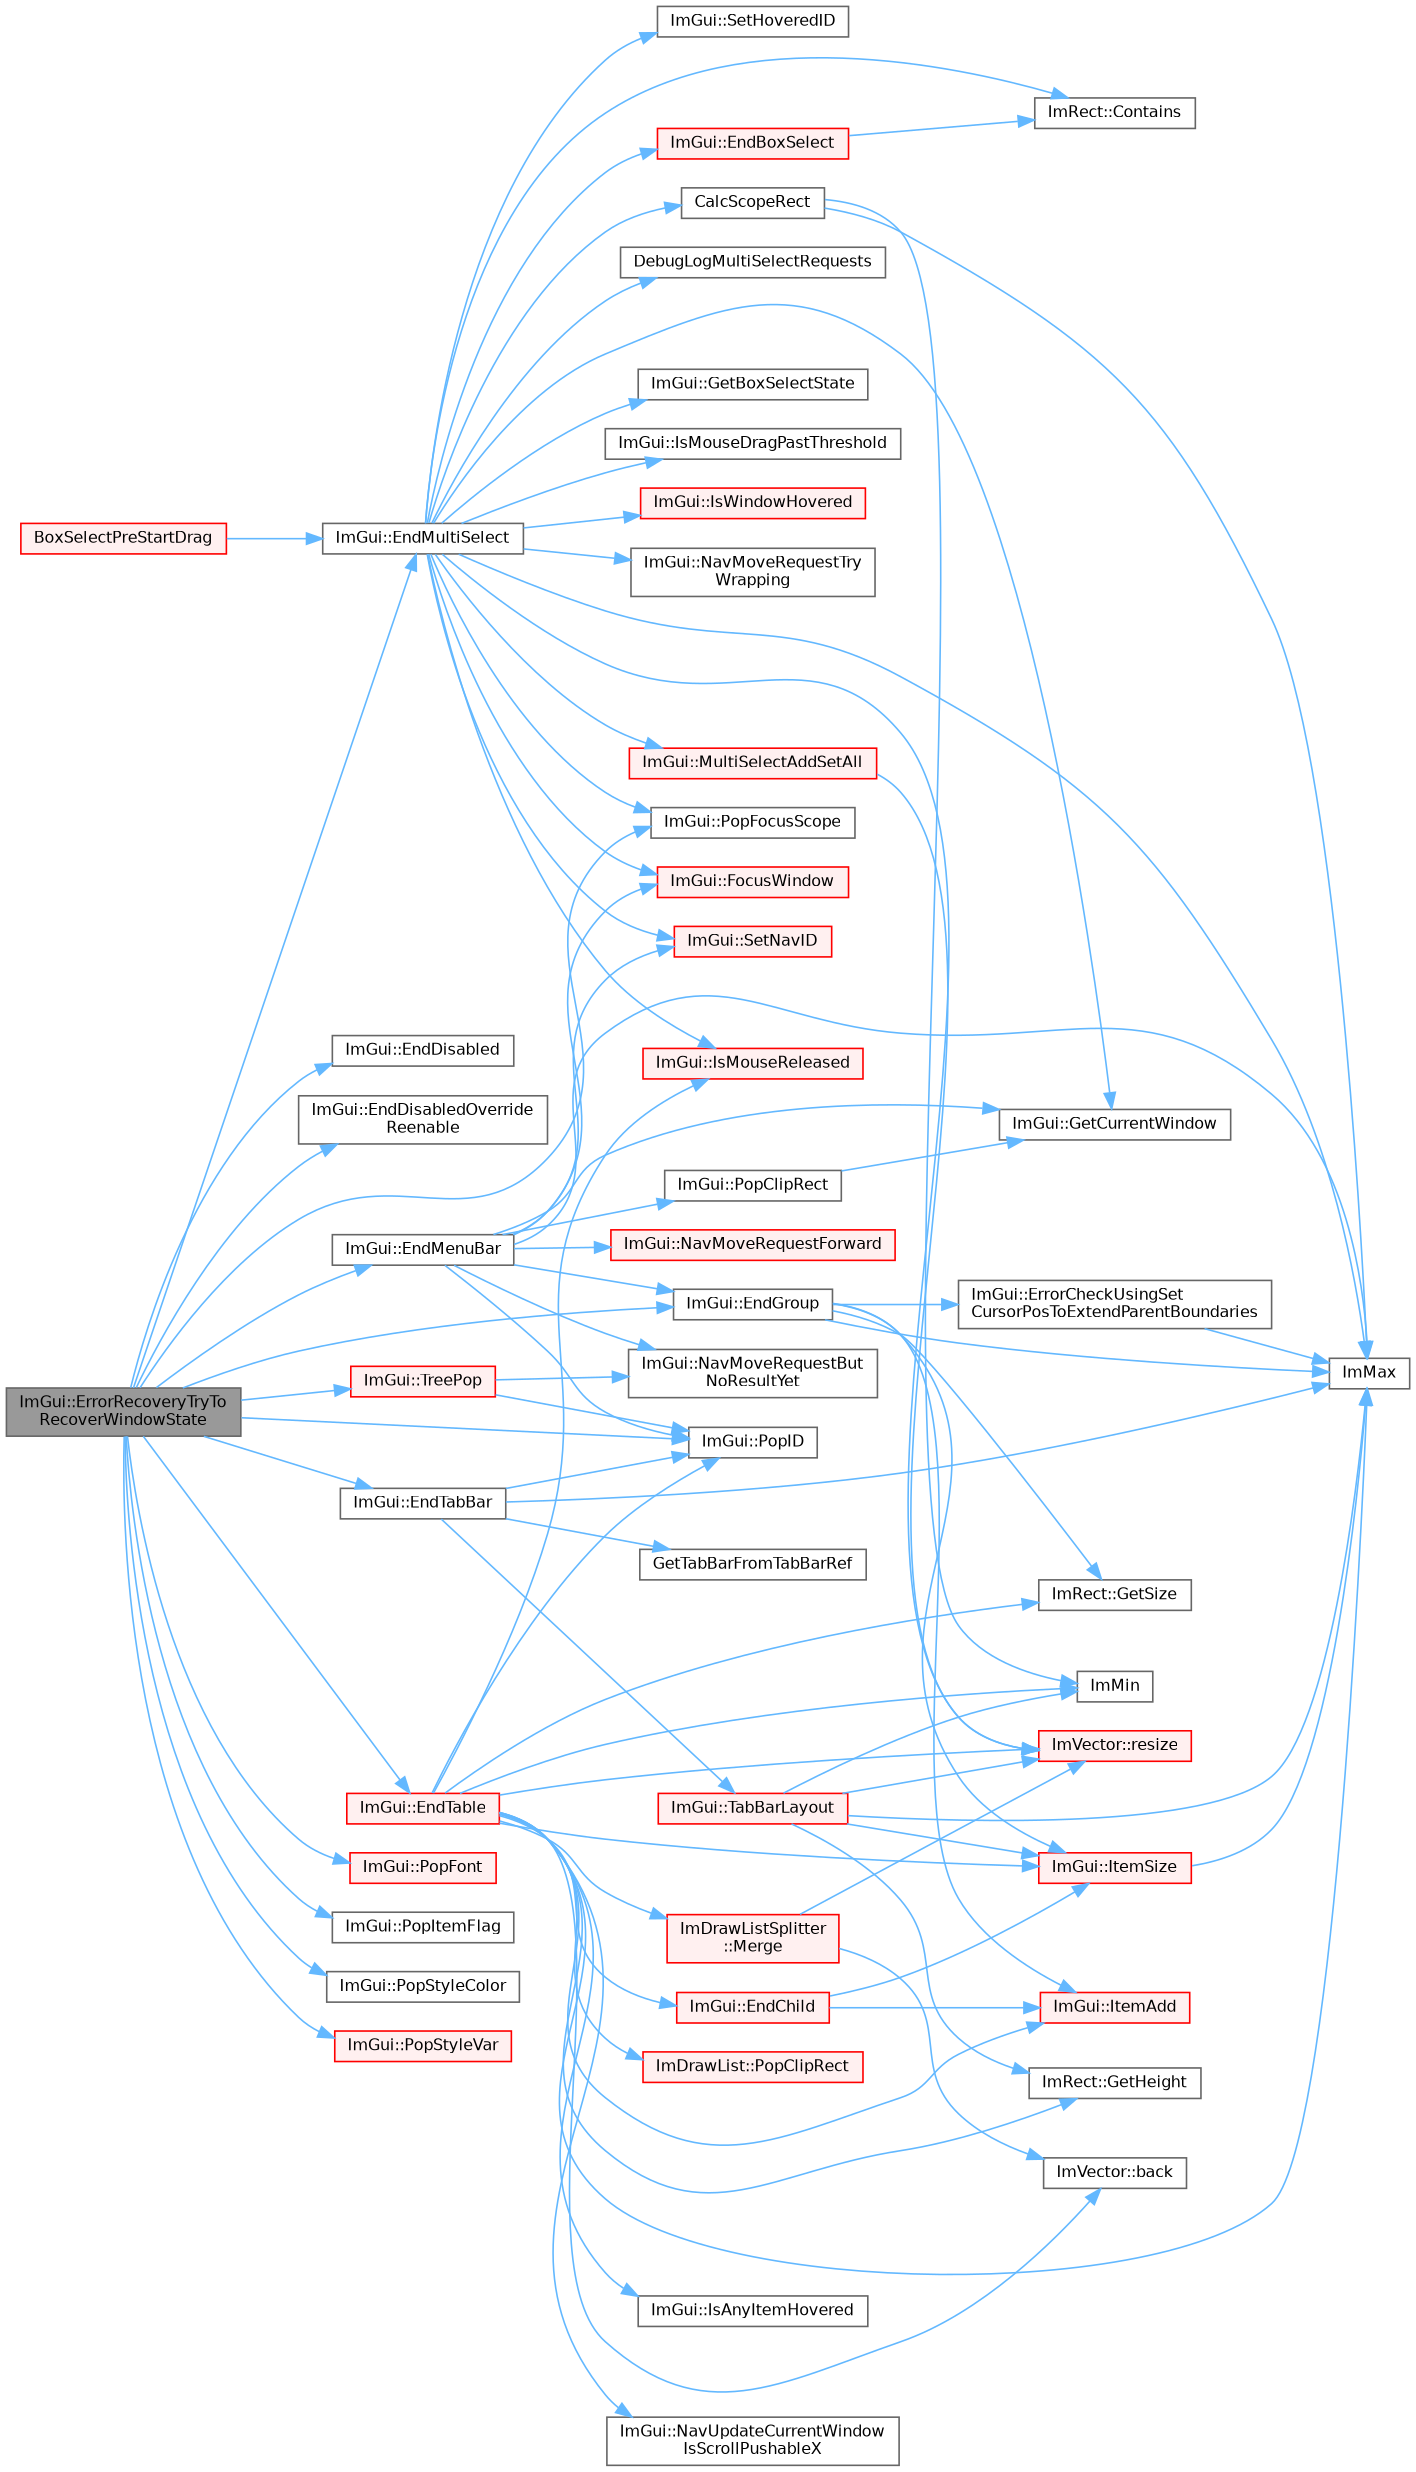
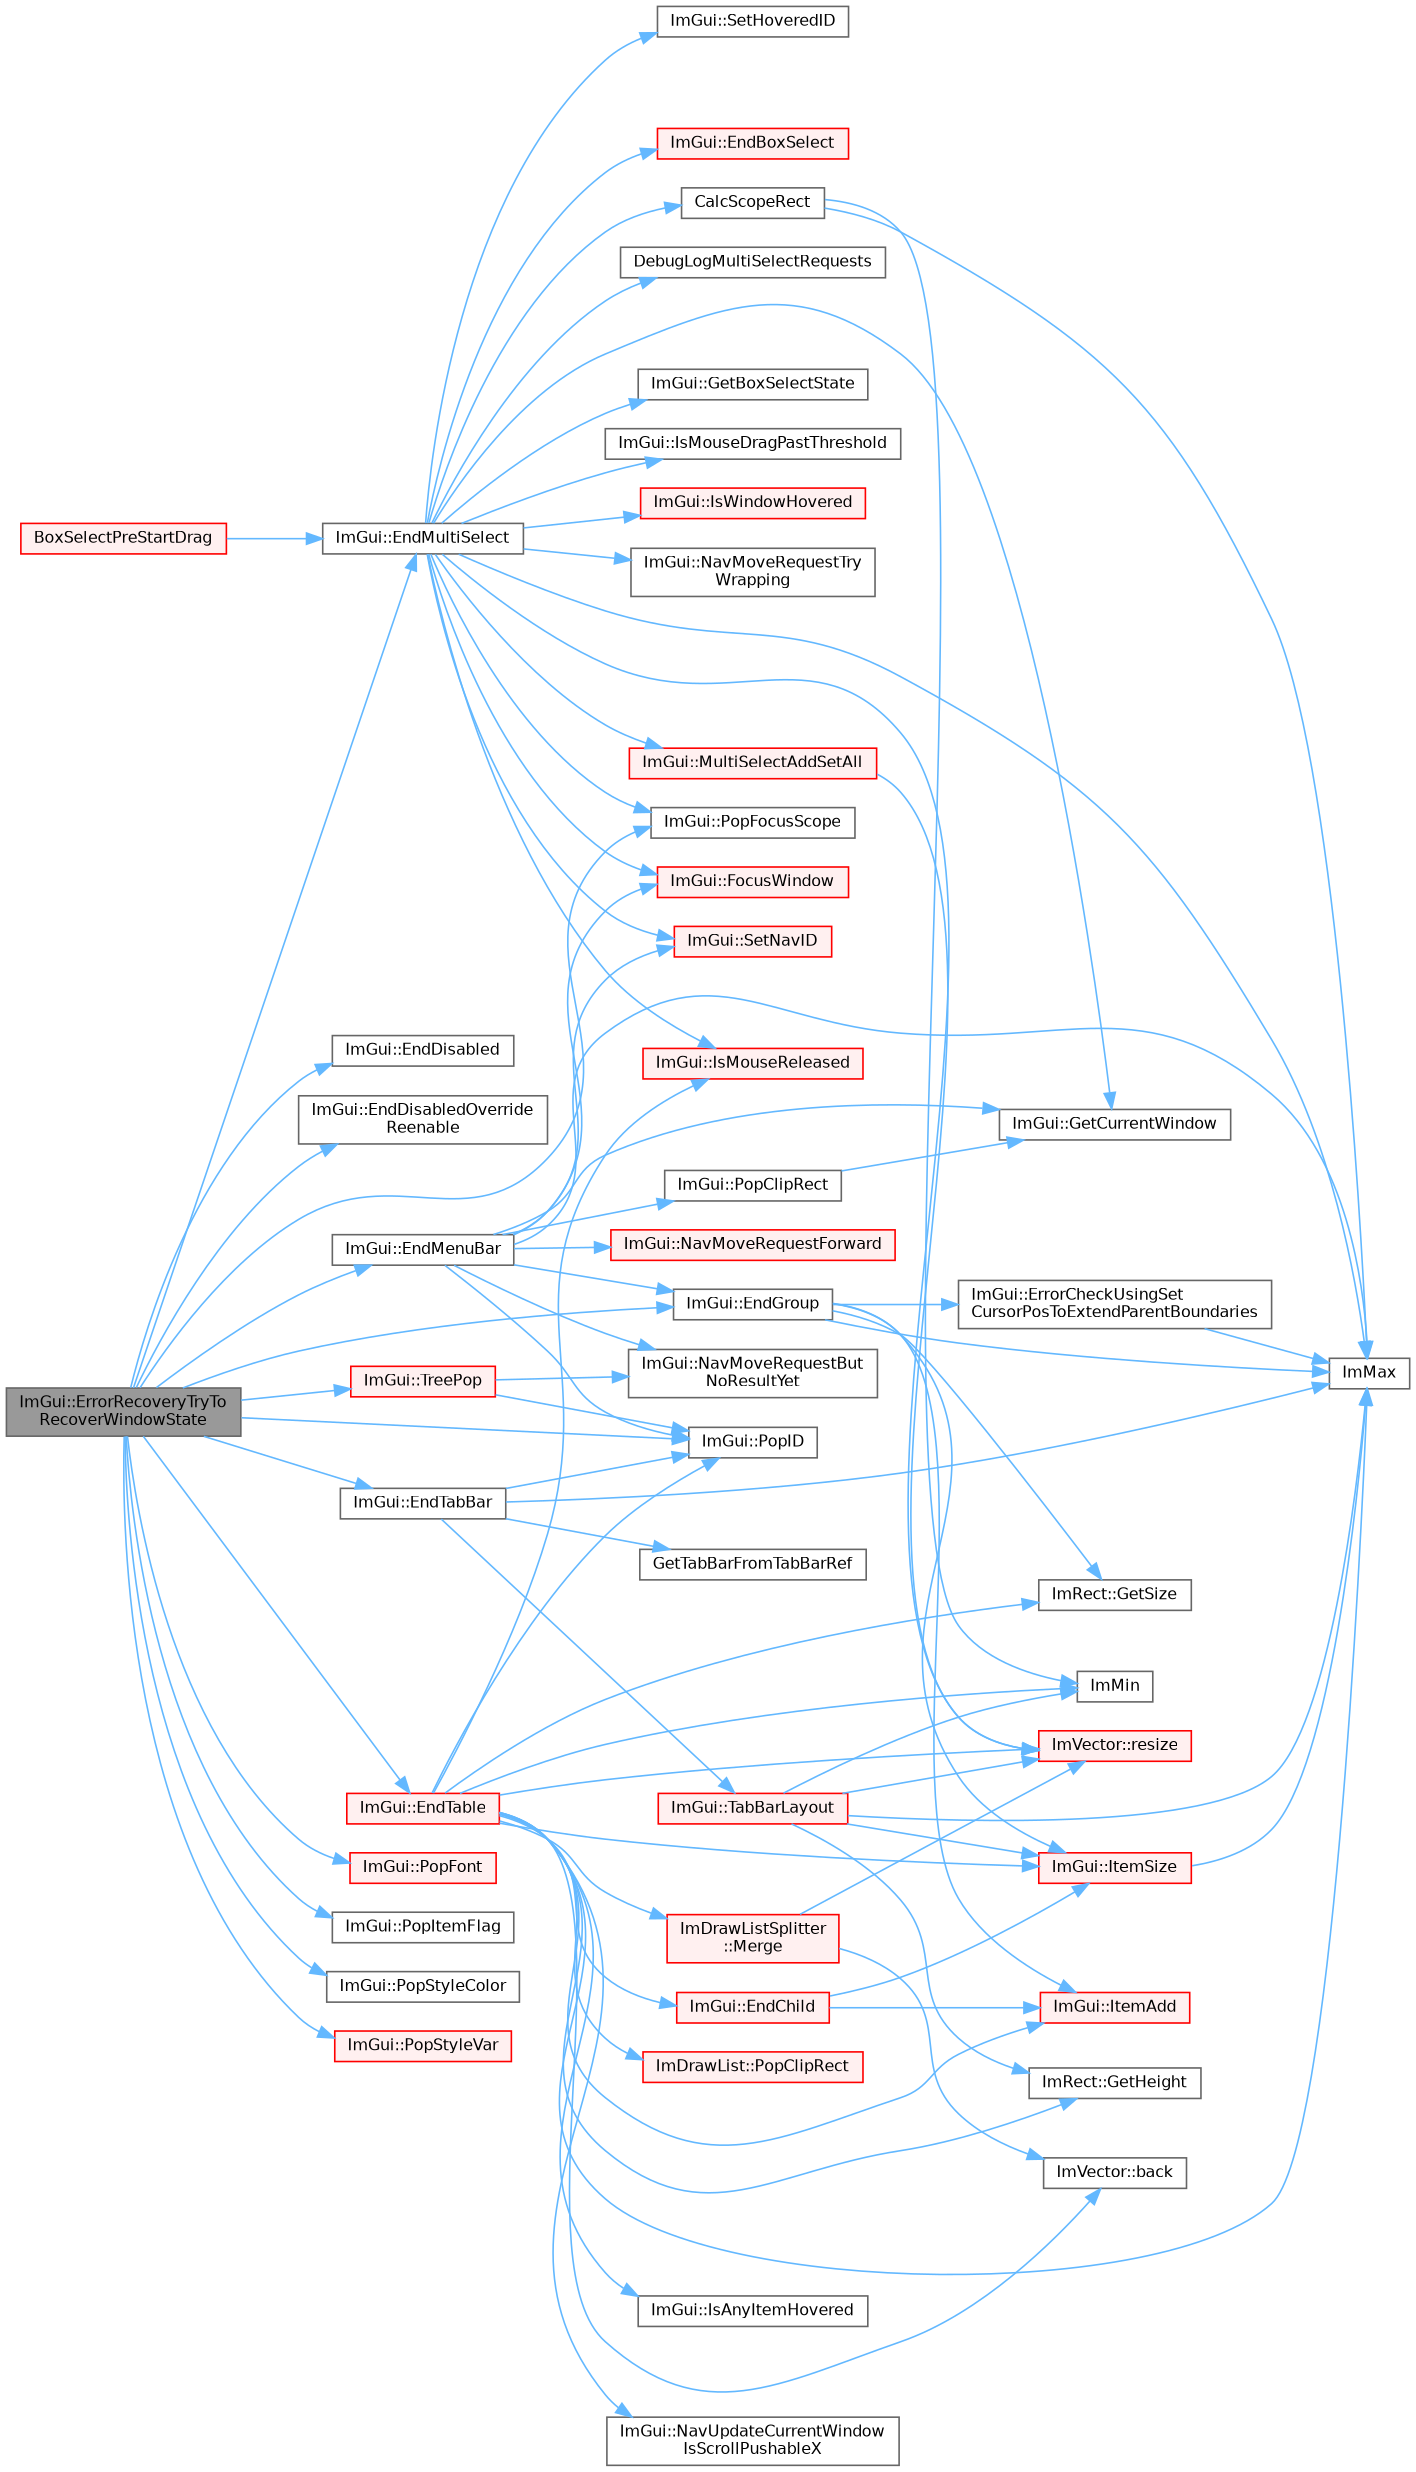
node "ImRect::Contains": removed
